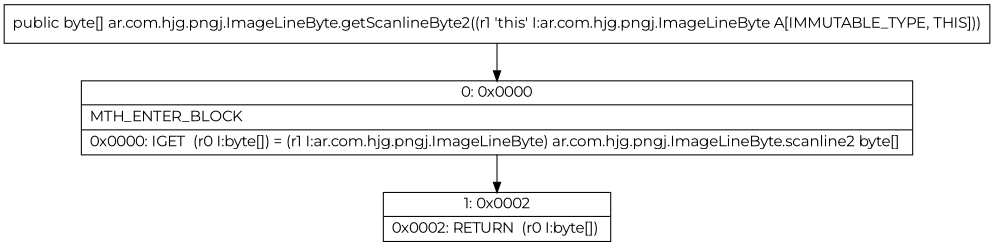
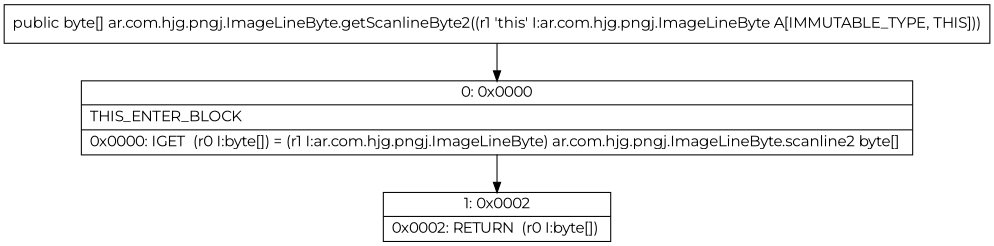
node "0: 0x0000": text "MTH_ENTER_BLOCK" -> "THIS_ENTER_BLOCK"
